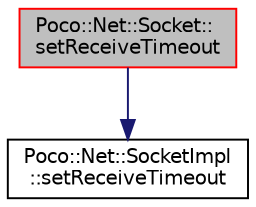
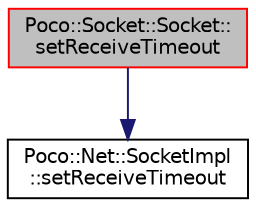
node "Poco::Net::Socket:: setReceiveTimeout": label "Poco::Net::Socket:: setReceiveTimeout" -> "Poco::Socket::Socket:: setReceiveTimeout"
